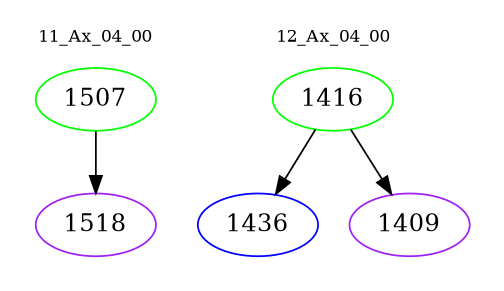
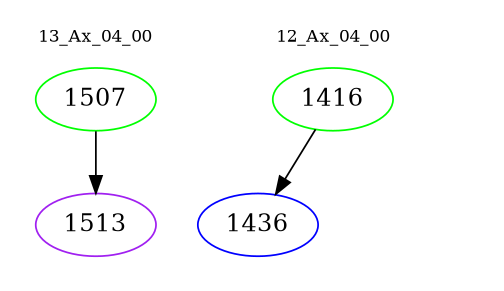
cluster "11_Ax_04_00": label "11_Ax_04_00" -> "13_Ax_04_00"
node "1518": label "1518" -> "1513"
node "1409": removed
